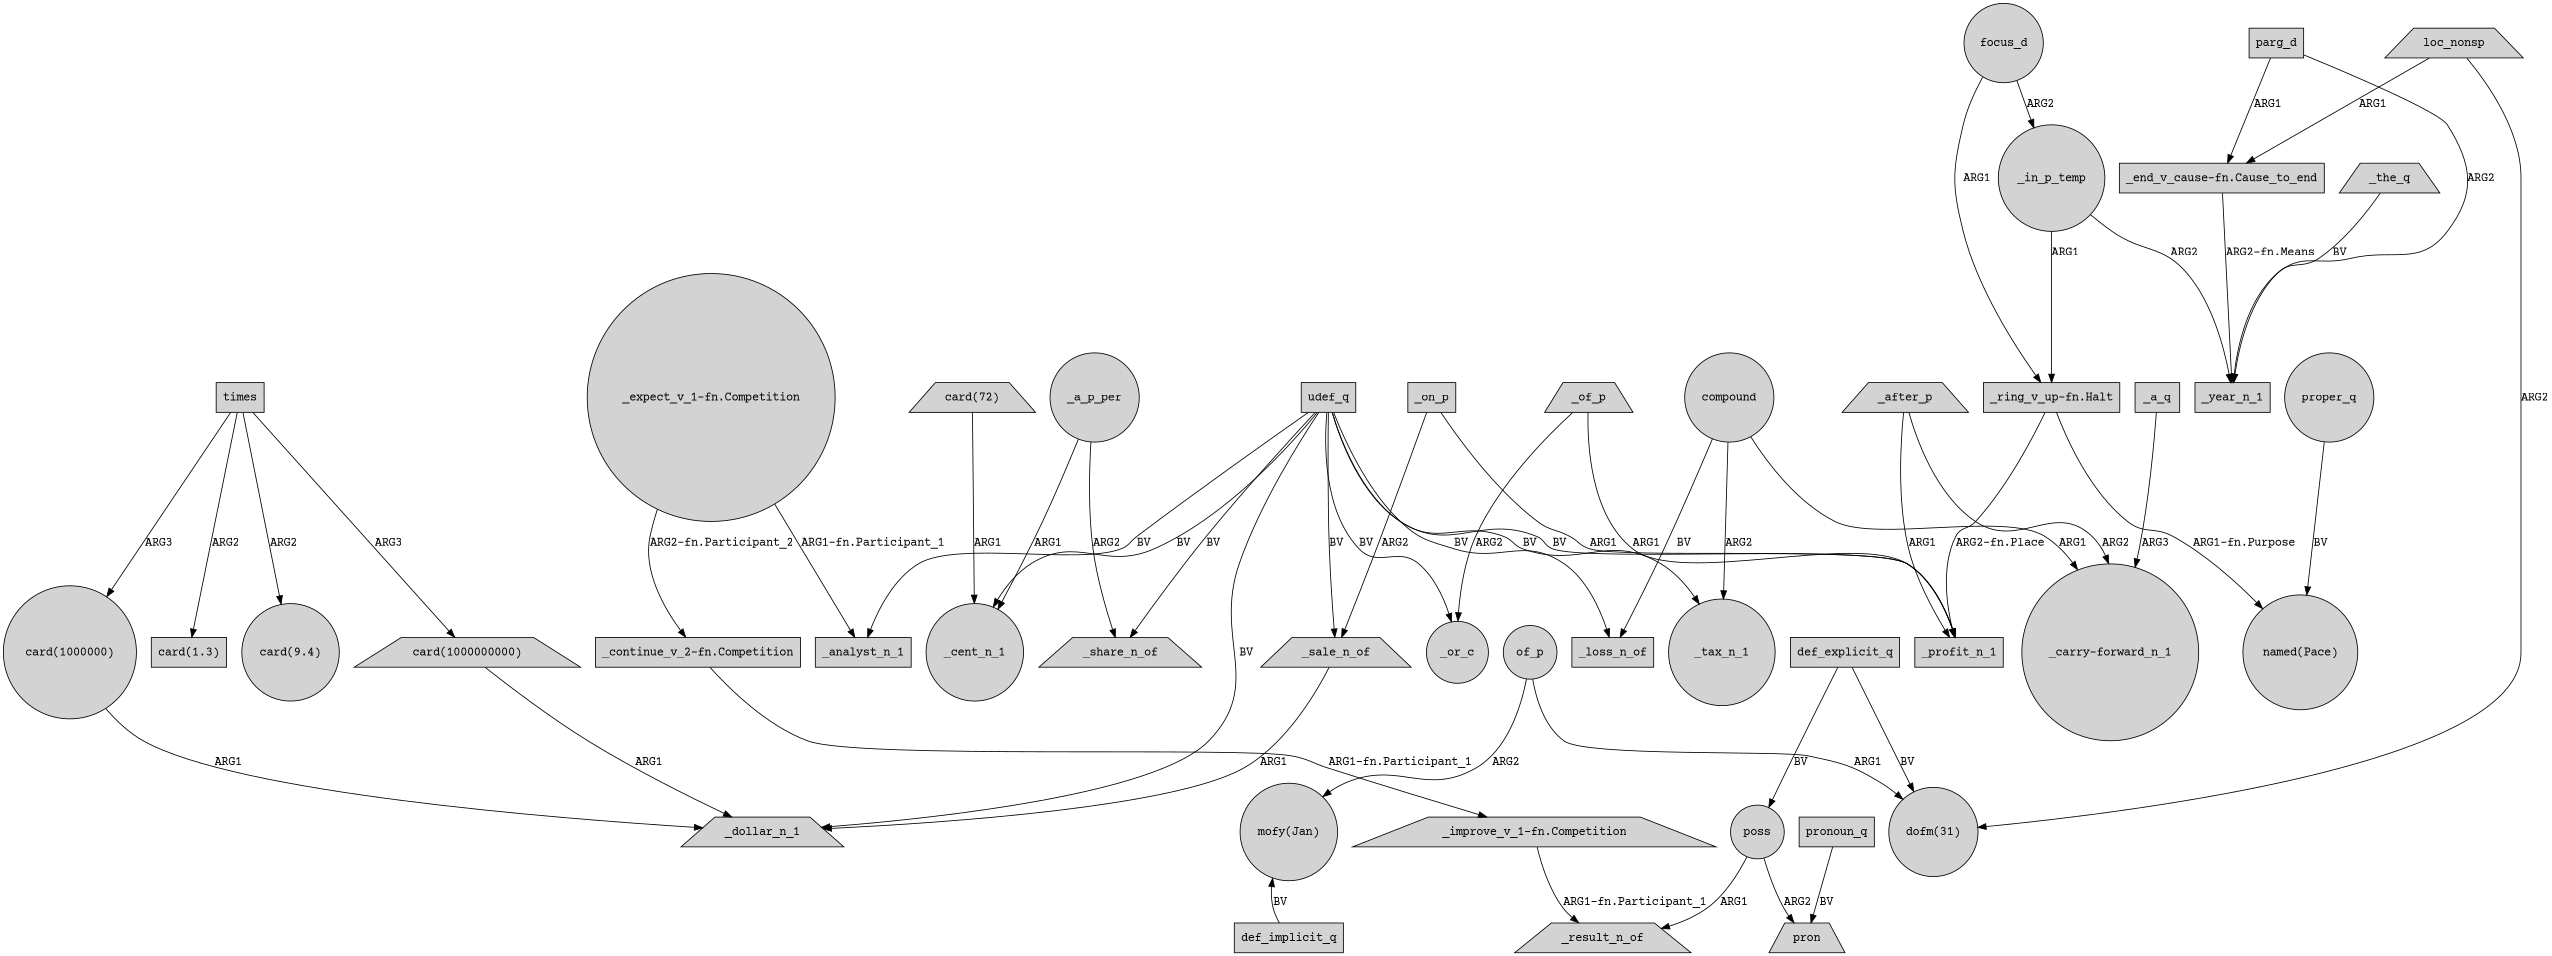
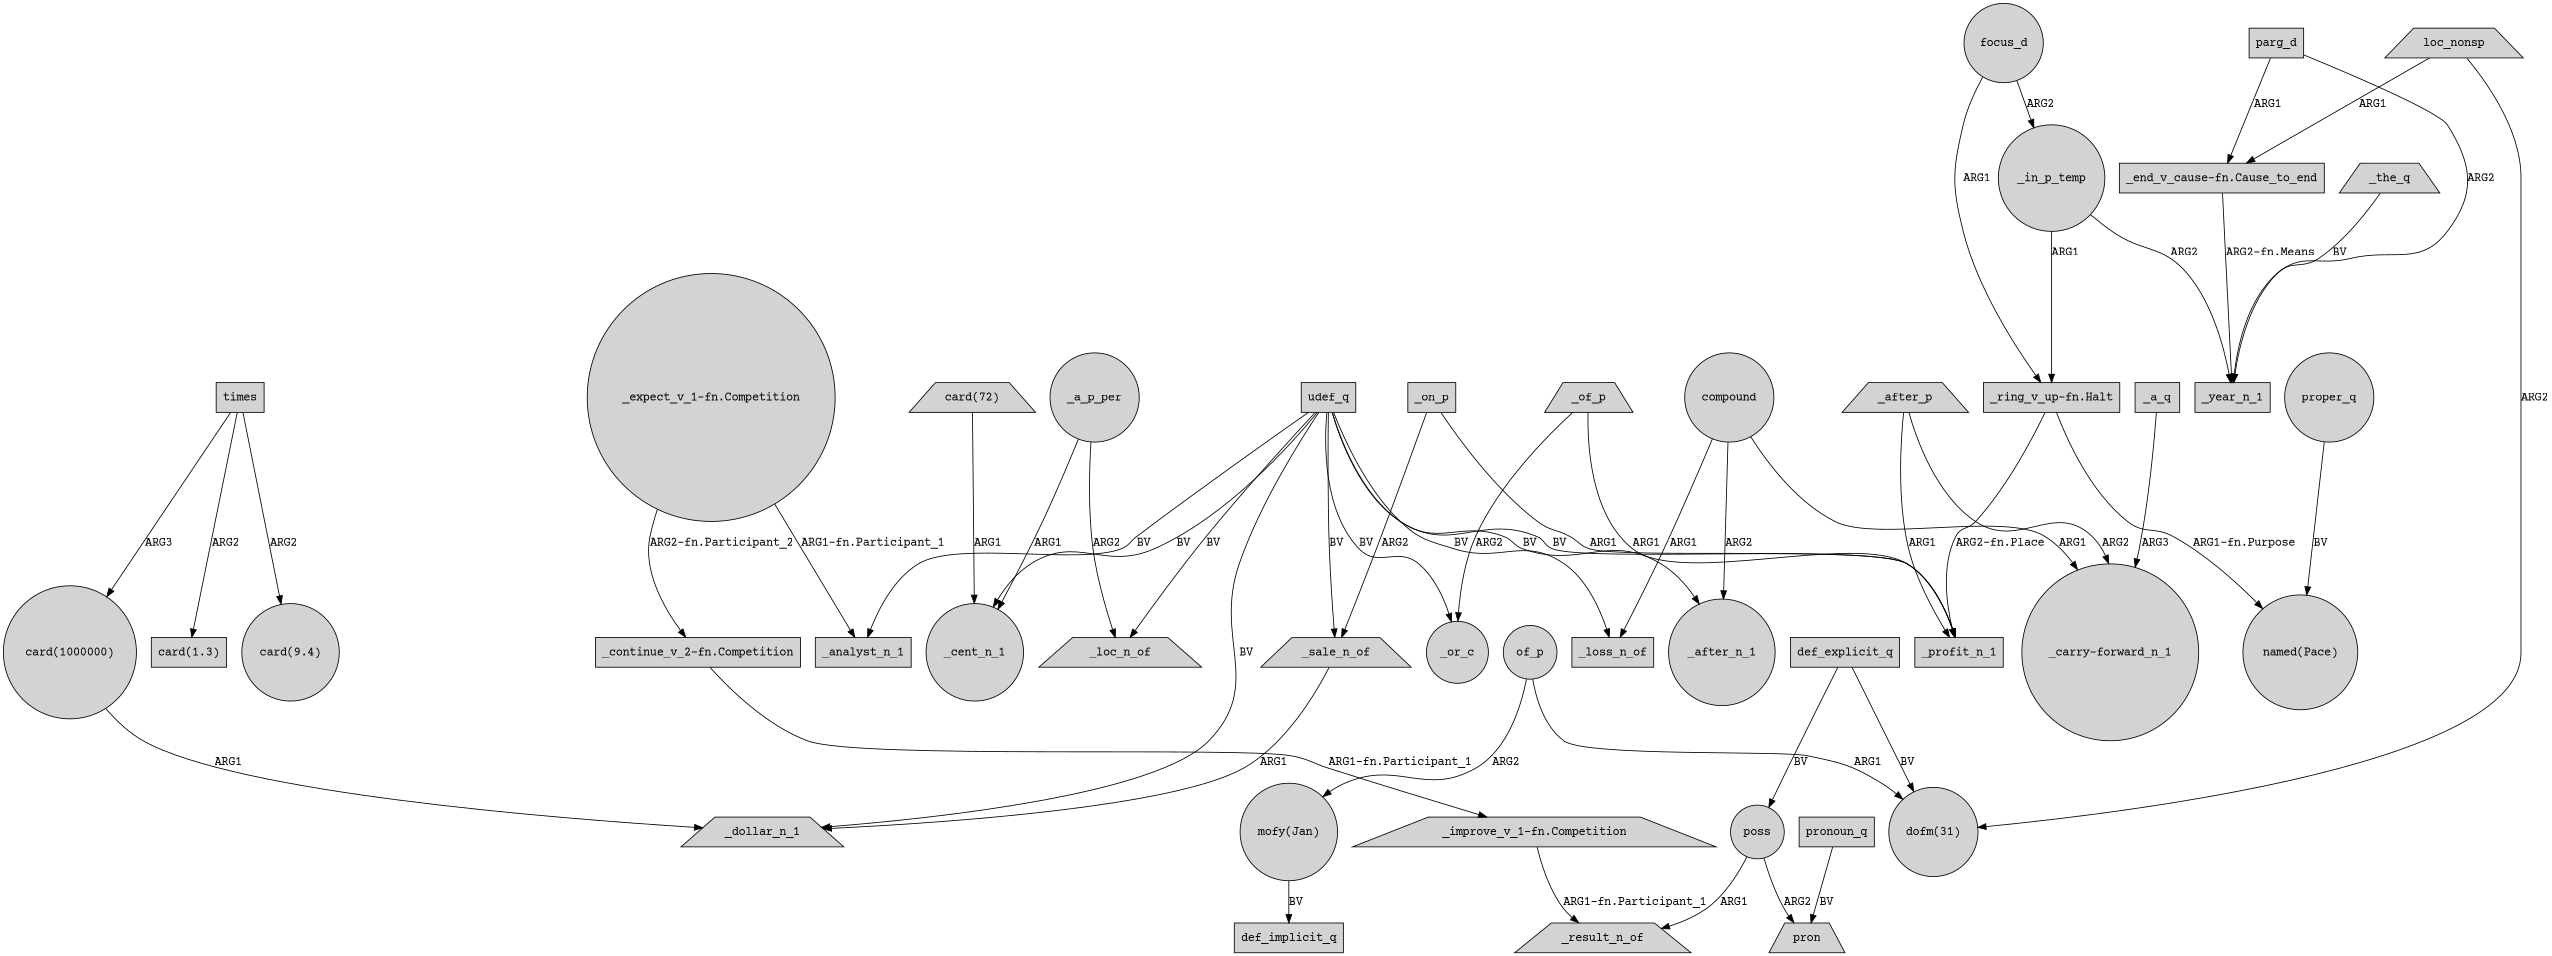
edge "compound" -> "_loss_n_of": label "BV" -> "ARG1"
node "card(1000000000)": removed
node "_share_n_of": label "_share_n_of" -> "_loc_n_of"
node "_tax_n_1": label "_tax_n_1" -> "_after_n_1"
edge "def_implicit_q" -> "mofy(Jan)": reversed
